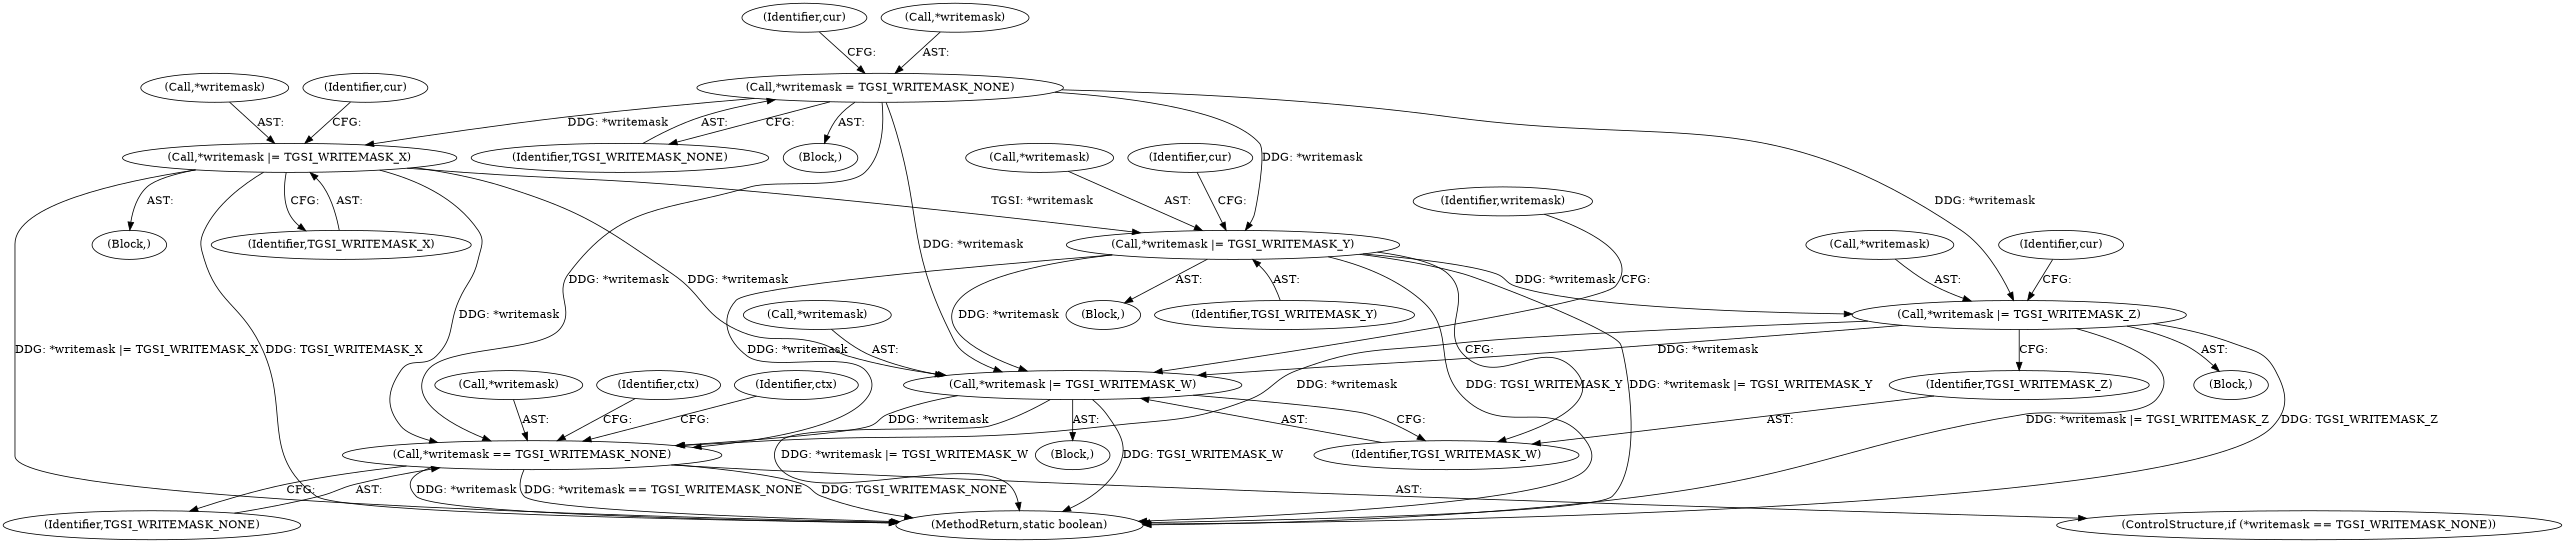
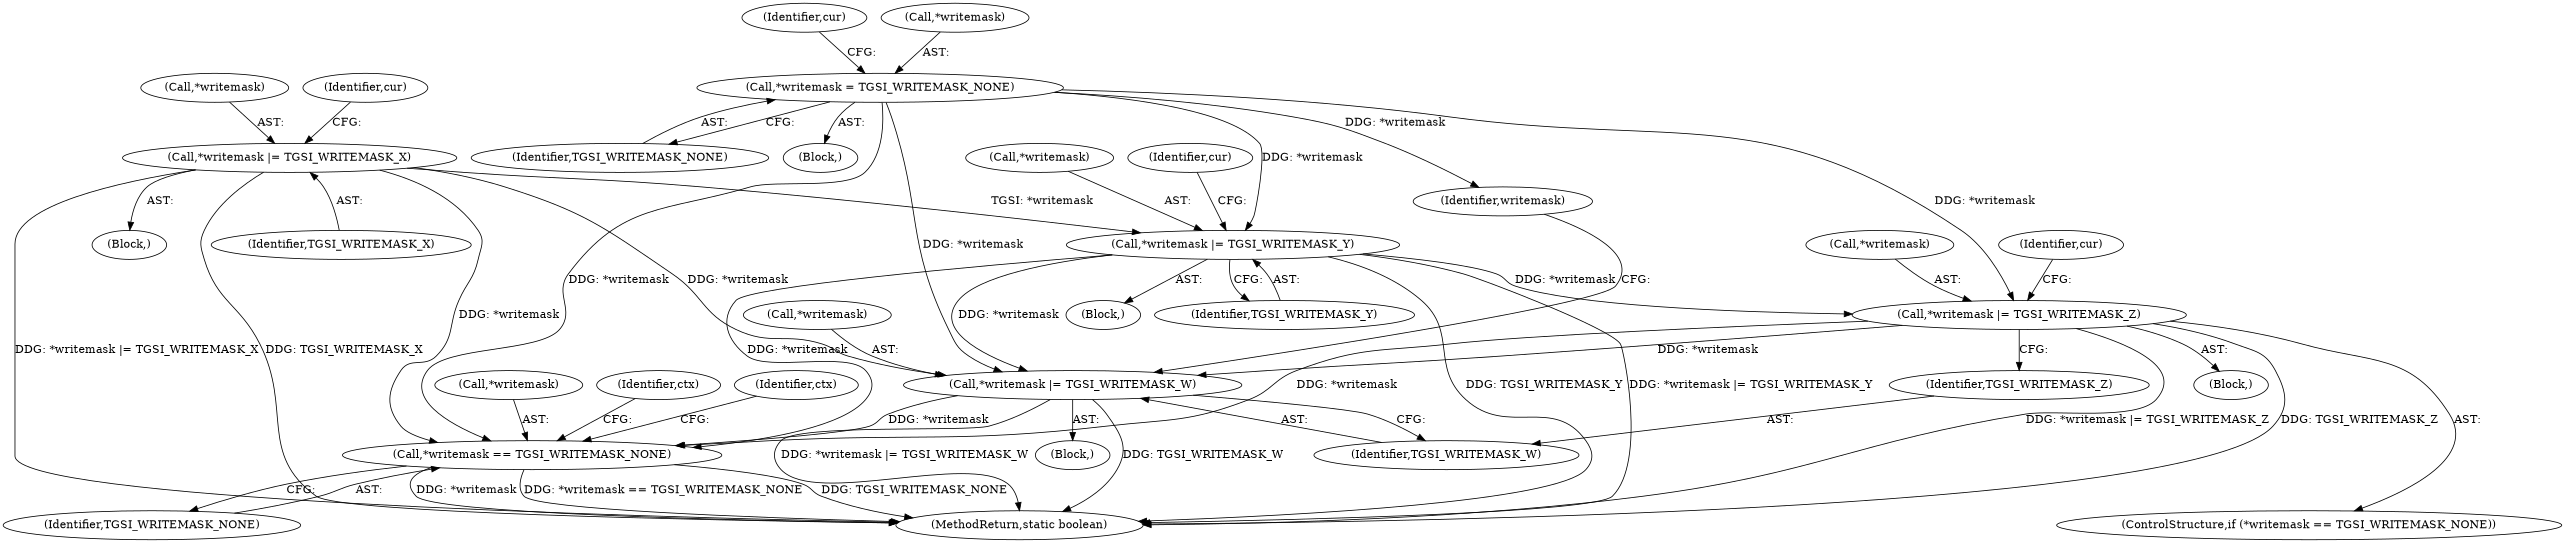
edge "(Call,*writemask = TGSI_WRITEMASK_NONE)" -> "(Call,*writemask |= TGSI_WRITEMASK_X)": now "(Call,*writemask = TGSI_WRITEMASK_NONE)" -> "(Identifier,writemask)"
edge "(Call,*writemask |= TGSI_WRITEMASK_X)" -> "(Identifier,TGSI_WRITEMASK_X)": removed, label "CFG:"
edge "(Call,*writemask |= TGSI_WRITEMASK_Y)" -> "(Identifier,TGSI_WRITEMASK_W)": now "(Call,*writemask |= TGSI_WRITEMASK_Y)" -> "(Identifier,TGSI_WRITEMASK_Y)"
edge "(Call,*writemask == TGSI_WRITEMASK_NONE)" -> "(ControlStructure,if (*writemask == TGSI_WRITEMASK_NONE))": now "(Call,*writemask |= TGSI_WRITEMASK_Z)" -> "(ControlStructure,if (*writemask == TGSI_WRITEMASK_NONE))"
